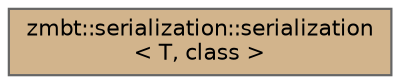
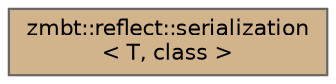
node "zmbt::serialization::serialization < T, class >": label "zmbt::serialization::serialization < T, class >" -> "zmbt::reflect::serialization < T, class >"
